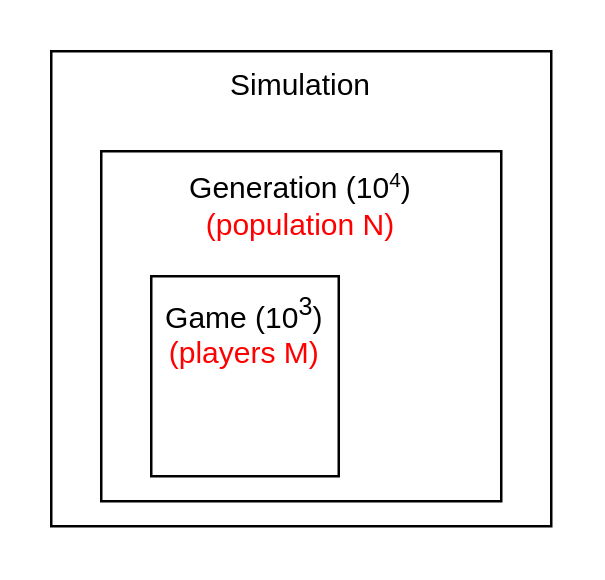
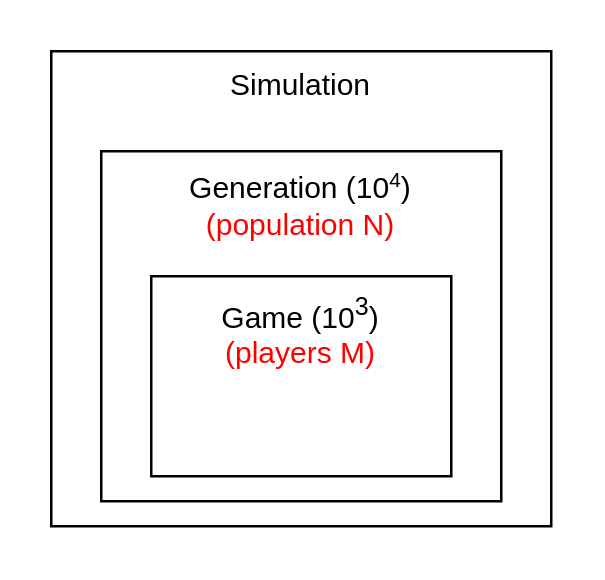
node "Game (103) (players M)": size 188x200 -> 300x200
